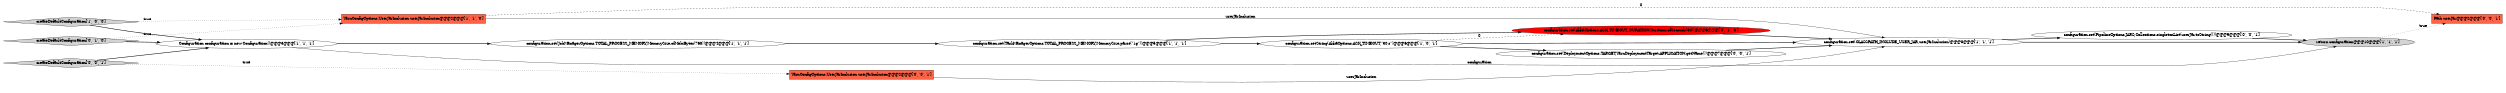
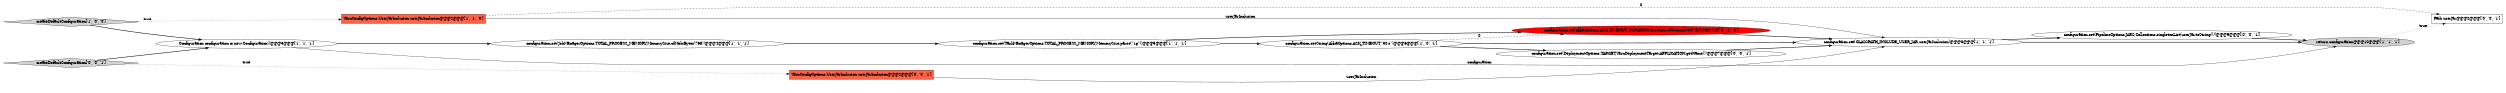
node "Path userJar@@@2@@@['0', '0', '1']": fillcolor tomato -> white
node "createDefaultConfiguration['0', '1', '0']": removed
